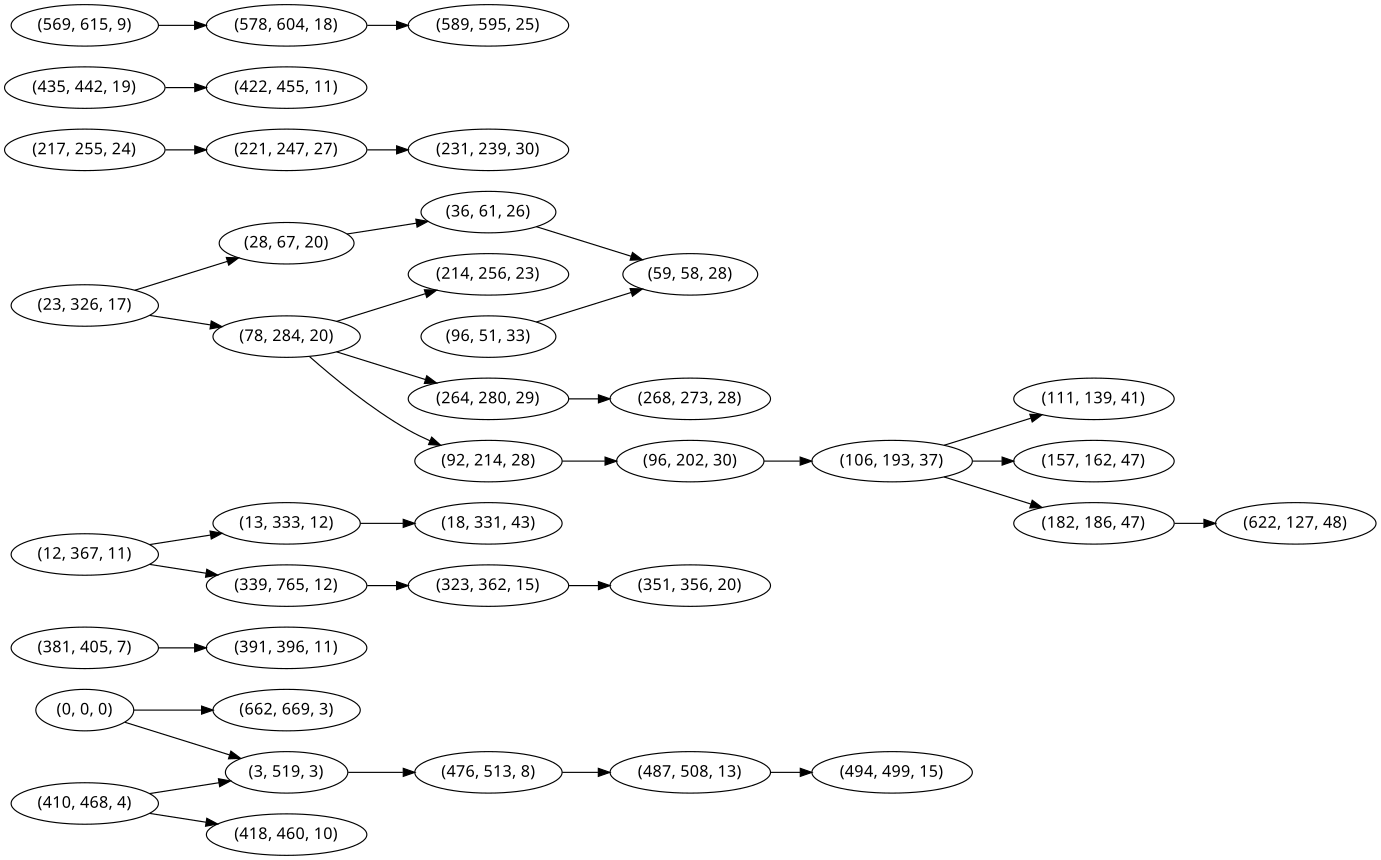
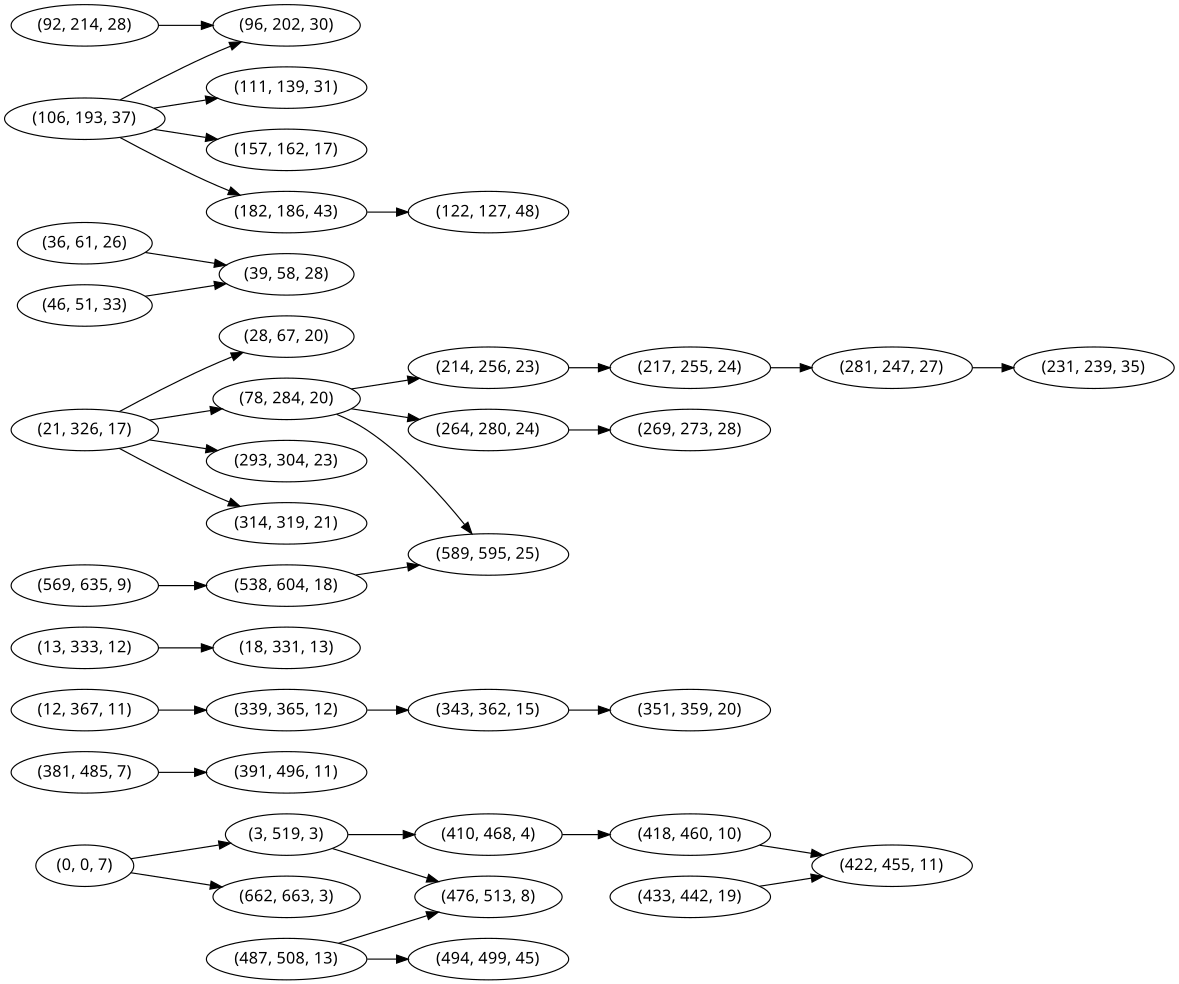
node "(569, 615, 9)": label "(569, 615, 9)" -> "(569, 635, 9)"
node "(578, 604, 18)": label "(578, 604, 18)" -> "(538, 604, 18)"
node "(435, 442, 19)": label "(435, 442, 19)" -> "(433, 442, 19)"
node "(221, 247, 27)": label "(221, 247, 27)" -> "(281, 247, 27)"
node "(231, 239, 30)": label "(231, 239, 30)" -> "(231, 239, 35)"
edge "(28, 67, 20)" -> "(36, 61, 26)": removed
node "(59, 58, 28)": label "(59, 58, 28)" -> "(39, 58, 28)"
node "(23, 326, 17)": label "(23, 326, 17)" -> "(21, 326, 17)"
node "(96, 51, 33)": label "(96, 51, 33)" -> "(46, 51, 33)"
edge "(214, 256, 23)" -> "(217, 255, 24)": added
node "(264, 280, 29)": label "(264, 280, 29)" -> "(264, 280, 24)"
node "(268, 273, 28)": label "(268, 273, 28)" -> "(269, 273, 28)"
node "(111, 139, 41)": label "(111, 139, 41)" -> "(111, 139, 31)"
edge "(78, 284, 20)" -> "(92, 214, 28)": now "(78, 284, 20)" -> "(589, 595, 25)"
node "(293, 304, 23)": added
edge "(96, 202, 30)" -> "(106, 193, 37)": reversed
node "(157, 162, 47)": label "(157, 162, 47)" -> "(157, 162, 17)"
node "(314, 319, 21)": added
node "(18, 331, 43)": label "(18, 331, 43)" -> "(18, 331, 13)"
node "(182, 186, 47)": label "(182, 186, 47)" -> "(182, 186, 43)"
node "(622, 127, 48)": label "(622, 127, 48)" -> "(122, 127, 48)"
edge "(12, 367, 11)" -> "(13, 333, 12)": removed
node "(339, 765, 12)": label "(339, 765, 12)" -> "(339, 365, 12)"
node "(323, 362, 15)": label "(323, 362, 15)" -> "(343, 362, 15)"
node "(351, 356, 20)": label "(351, 356, 20)" -> "(351, 359, 20)"
node "(381, 405, 7)": label "(381, 405, 7)" -> "(381, 485, 7)"
node "(391, 396, 11)": label "(391, 396, 11)" -> "(391, 496, 11)"
node "(0, 0, 0)": label "(0, 0, 0)" -> "(0, 0, 7)"
node "(662, 669, 3)": label "(662, 669, 3)" -> "(662, 663, 3)"
edge "(476, 513, 8)" -> "(487, 508, 13)": reversed
node "(494, 499, 15)": label "(494, 499, 15)" -> "(494, 499, 45)"
edge "(410, 468, 4)" -> "(3, 519, 3)": reversed
edge "(418, 460, 10)" -> "(422, 455, 11)": added
